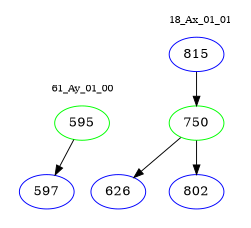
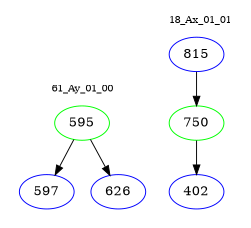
edge "750" -> "626": now "595" -> "626"
node "802": label "802" -> "402"
